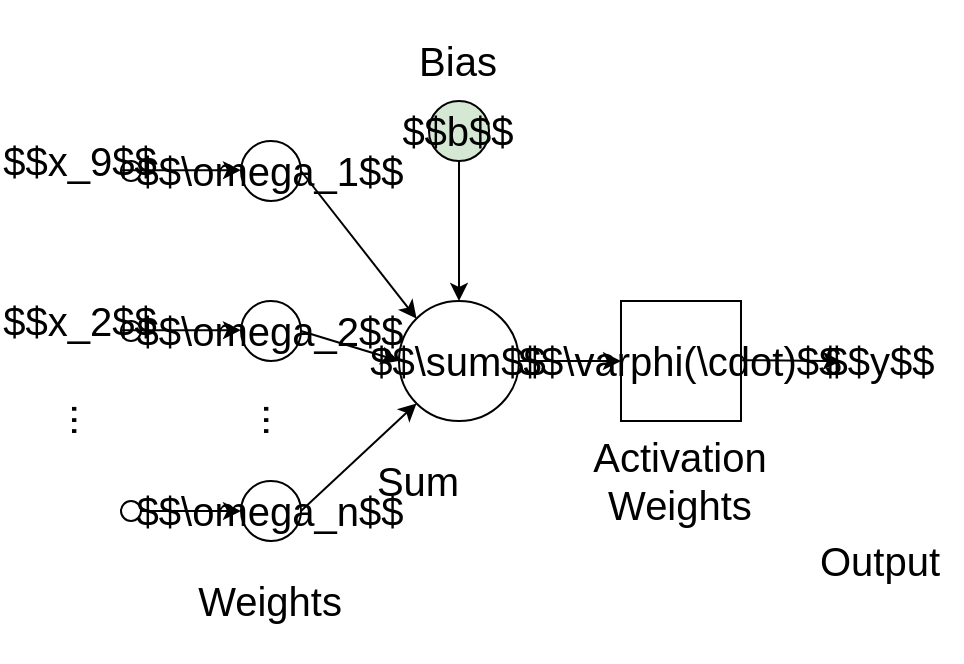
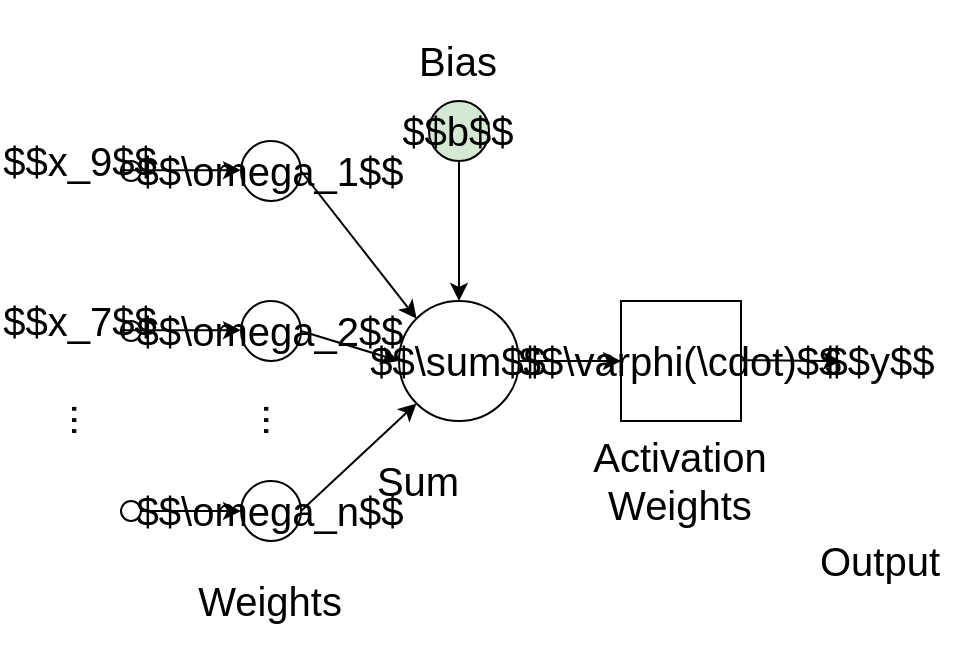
node "$$x_2$$": label "$$x_2$$" -> "$$x_7$$"
